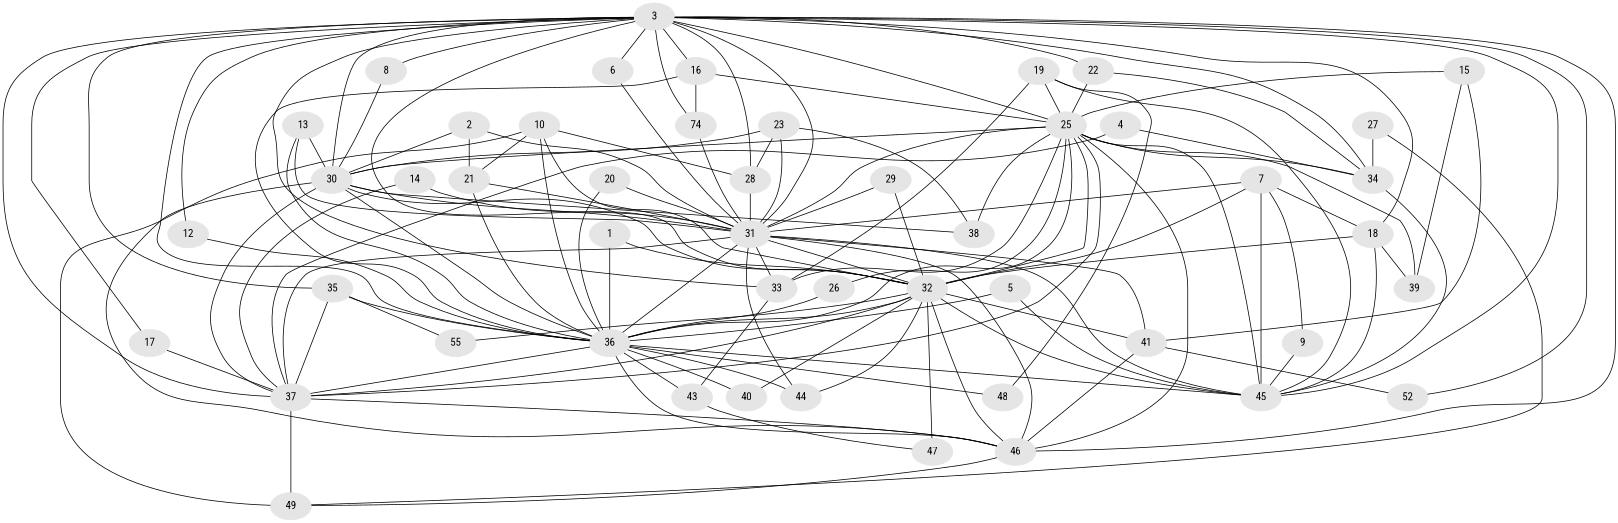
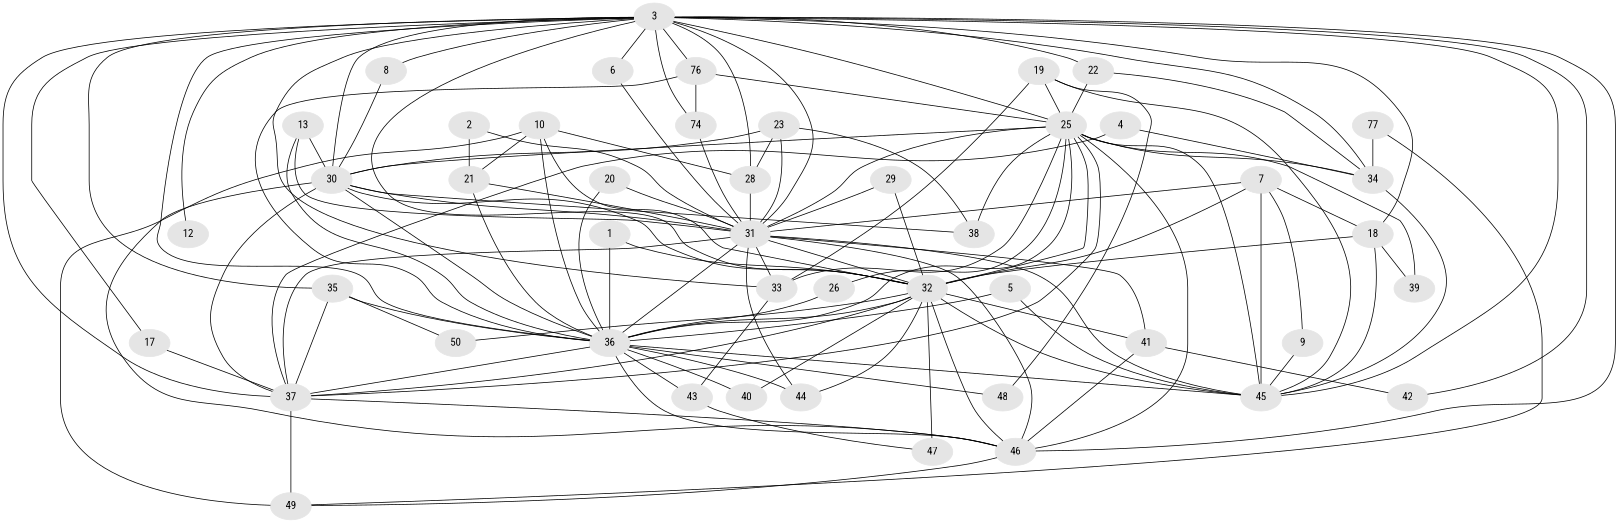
node "16": label "16" -> "76"
node "15": removed
node "27": label "27" -> "77"
edge "2" -- "30": removed
node "14": removed
edge "12" -- "36": removed
node "55": label "55" -> "50"
node "52": label "52" -> "42"
